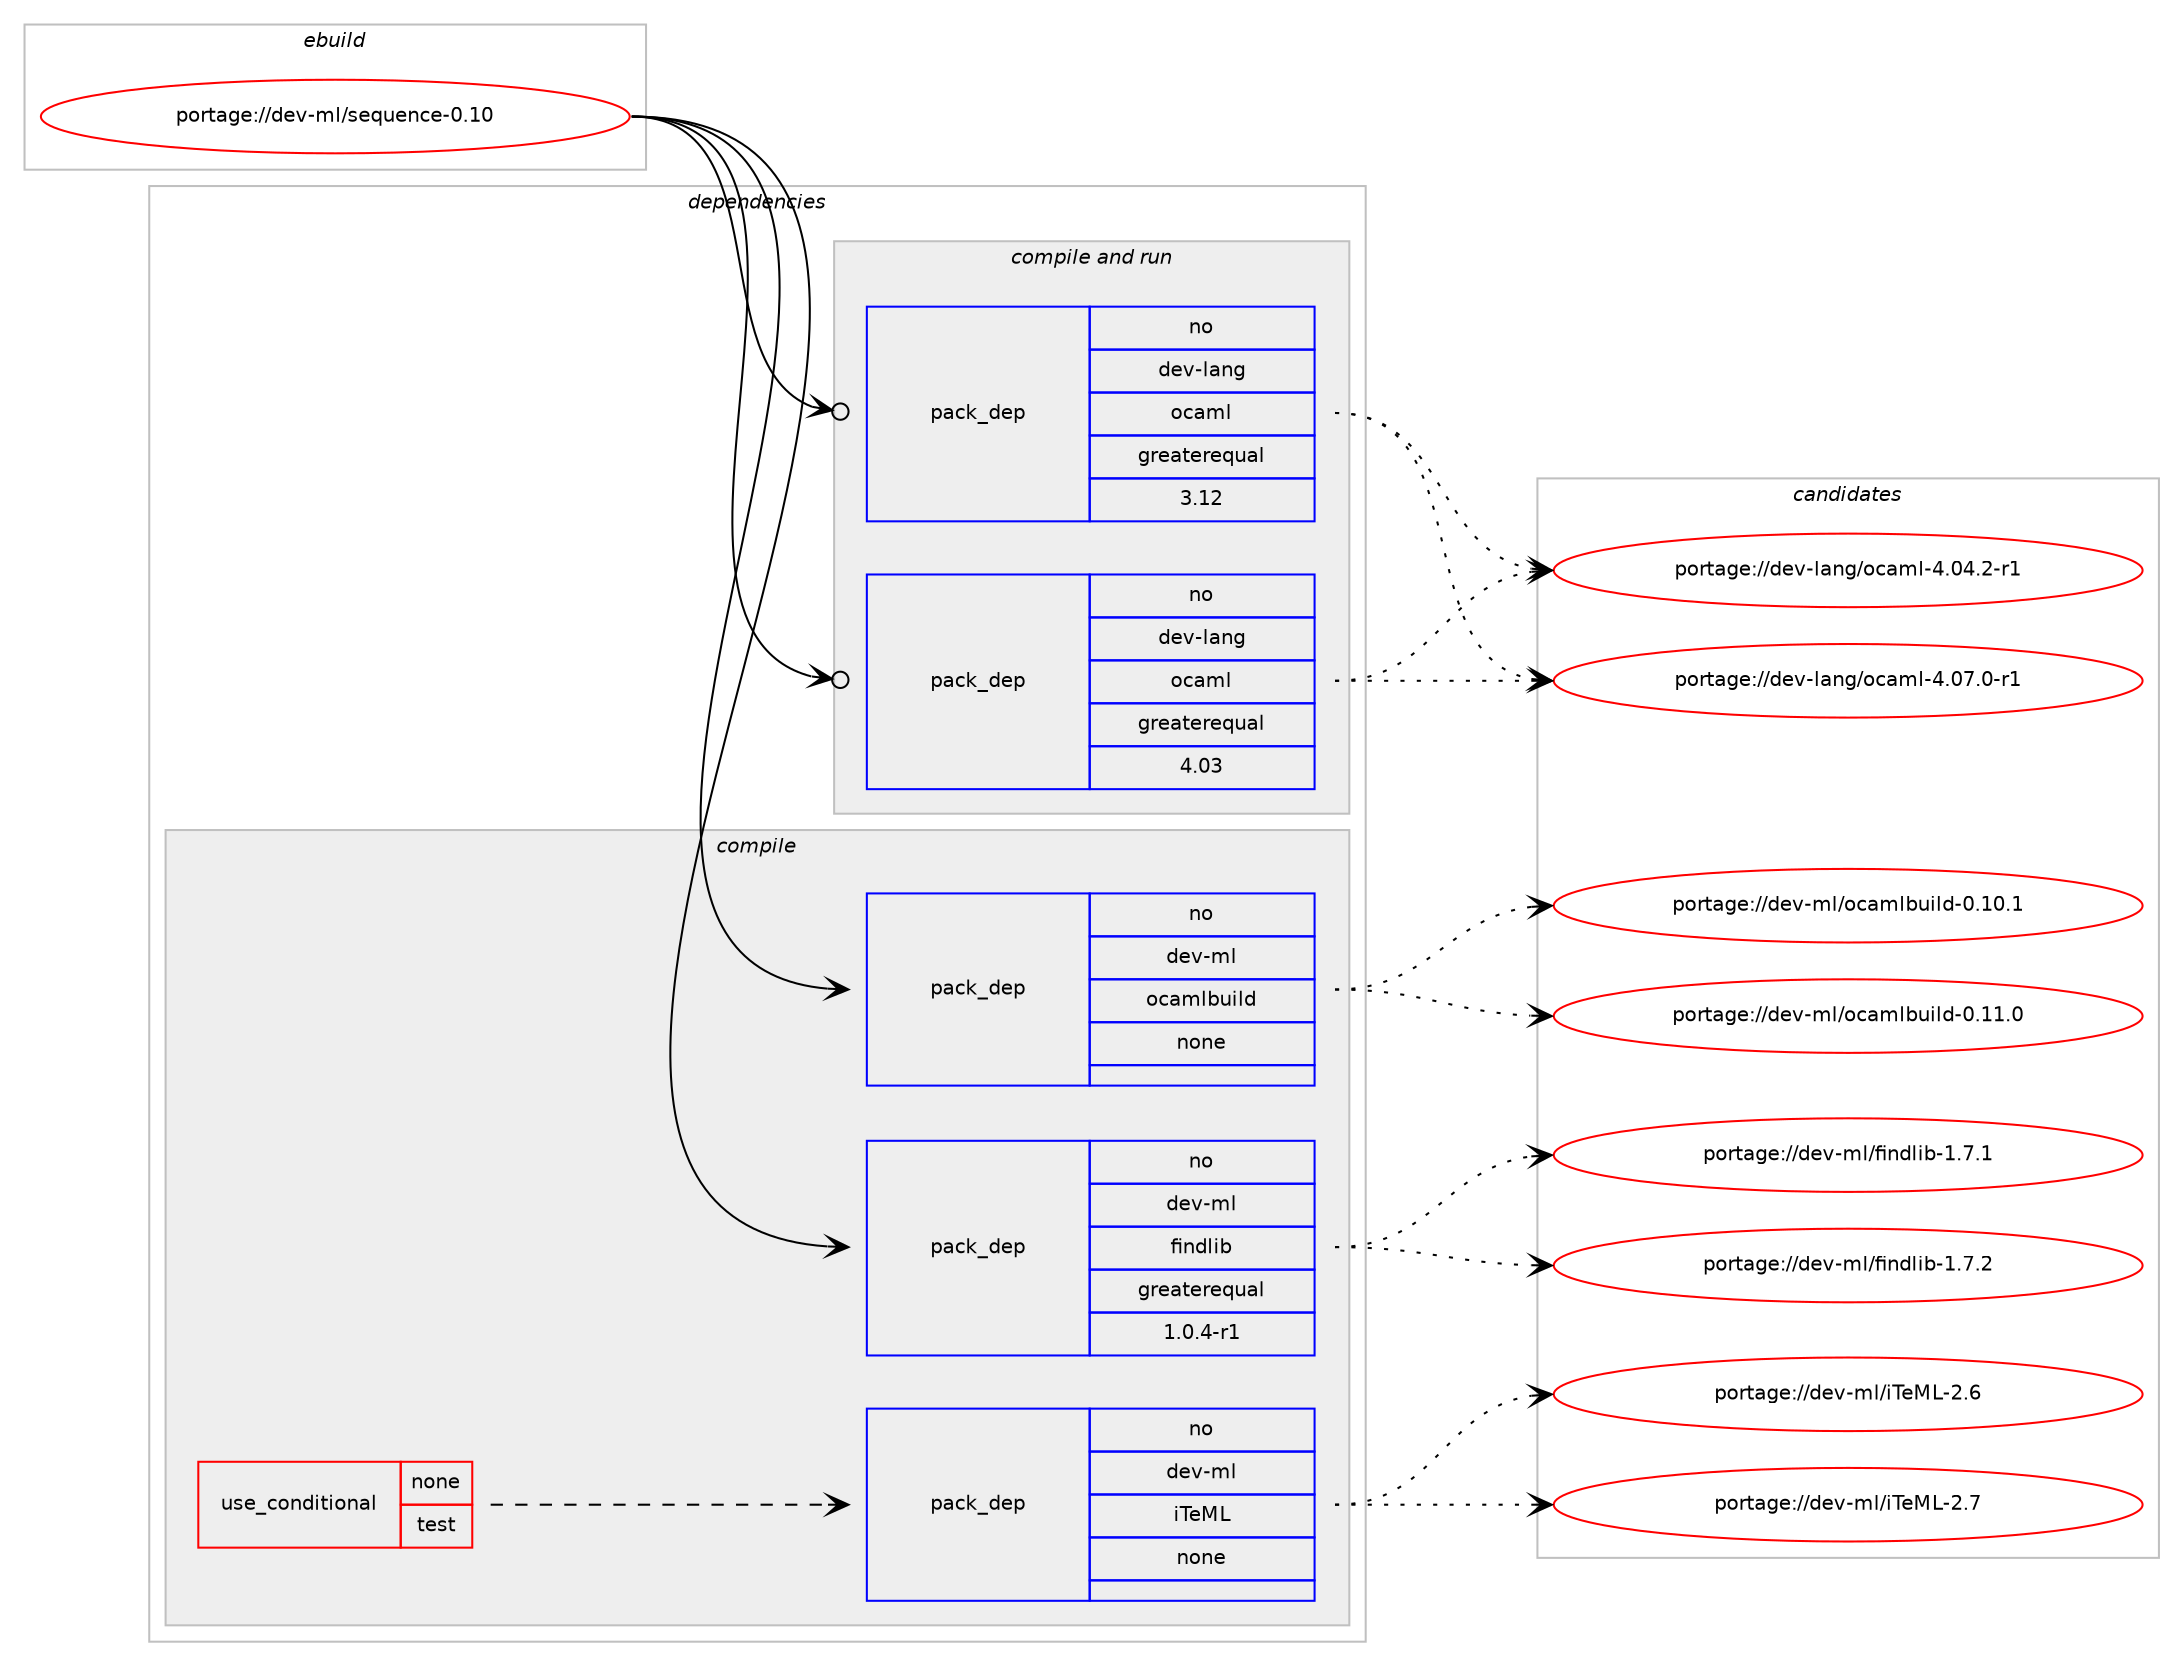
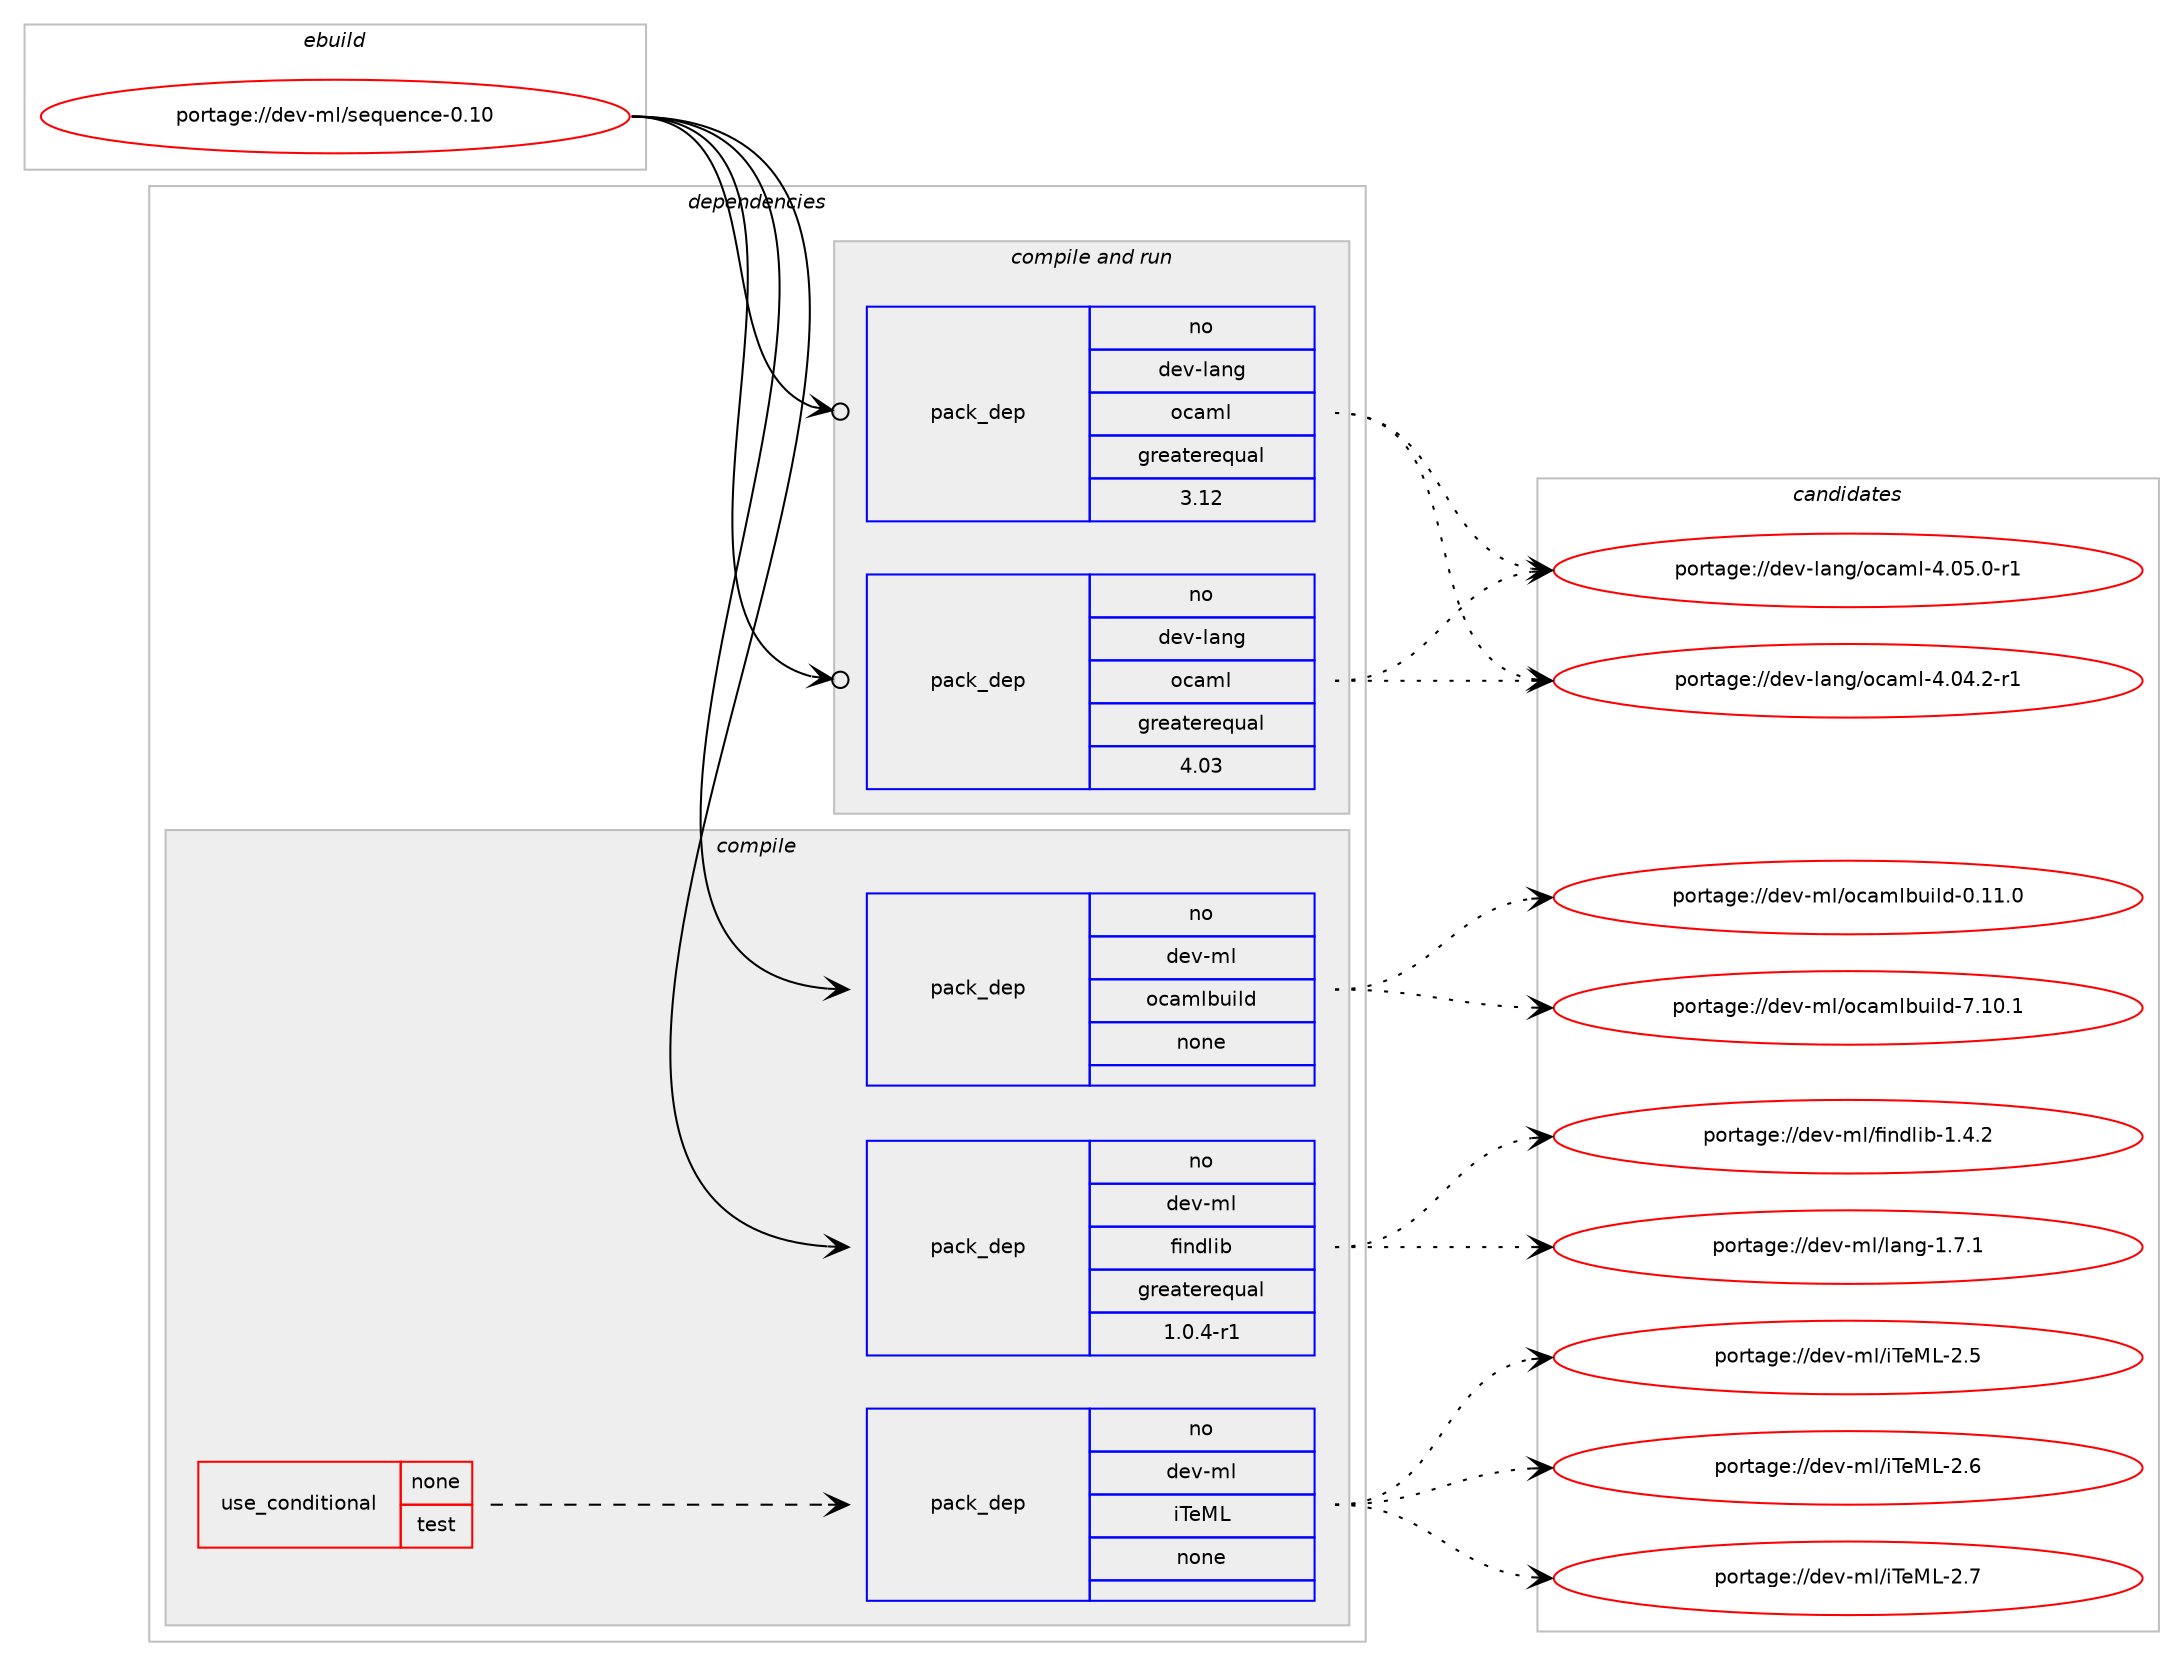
node "portage://dev-lang/ocaml-4.07.0-r1": label "portage://dev-lang/ocaml-4.07.0-r1" -> "portage://dev-lang/ocaml-4.05.0-r1"
node "portage://dev-ml/ocamlbuild-0.10.1": label "portage://dev-ml/ocamlbuild-0.10.1" -> "portage://dev-ml/ocamlbuild-7.10.1"
node "portage://dev-ml/findlib-1.7.1": label "portage://dev-ml/findlib-1.7.1" -> "portage://dev-ml/lang-1.7.1"
node "portage://dev-ml/findlib-1.7.2": label "portage://dev-ml/findlib-1.7.2" -> "portage://dev-ml/findlib-1.4.2"
node "portage://dev-ml/iTeML-2.5": added
